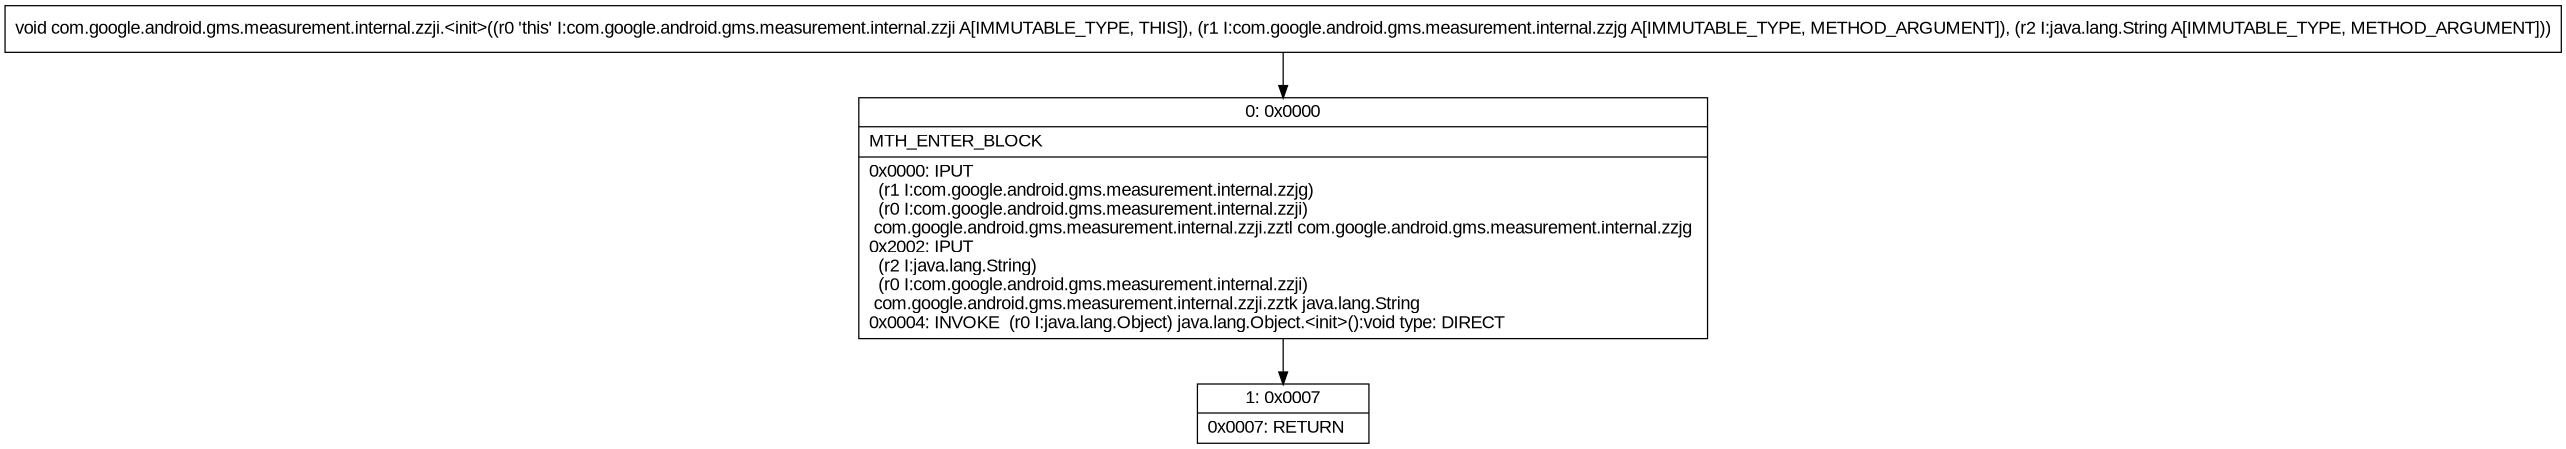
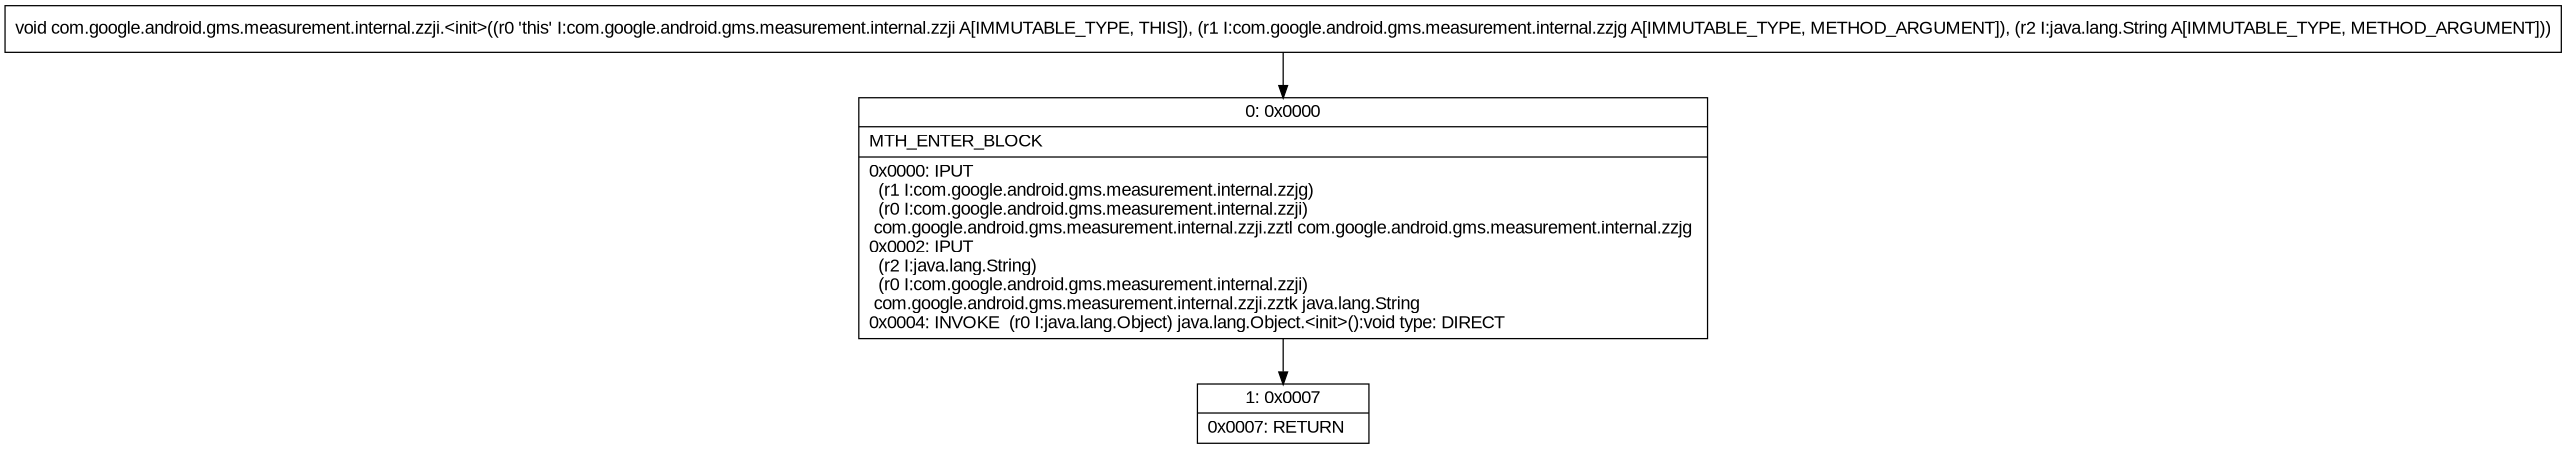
node "0: 0x0000": text "0x2002: IPUT" -> "0x0002: IPUT"
